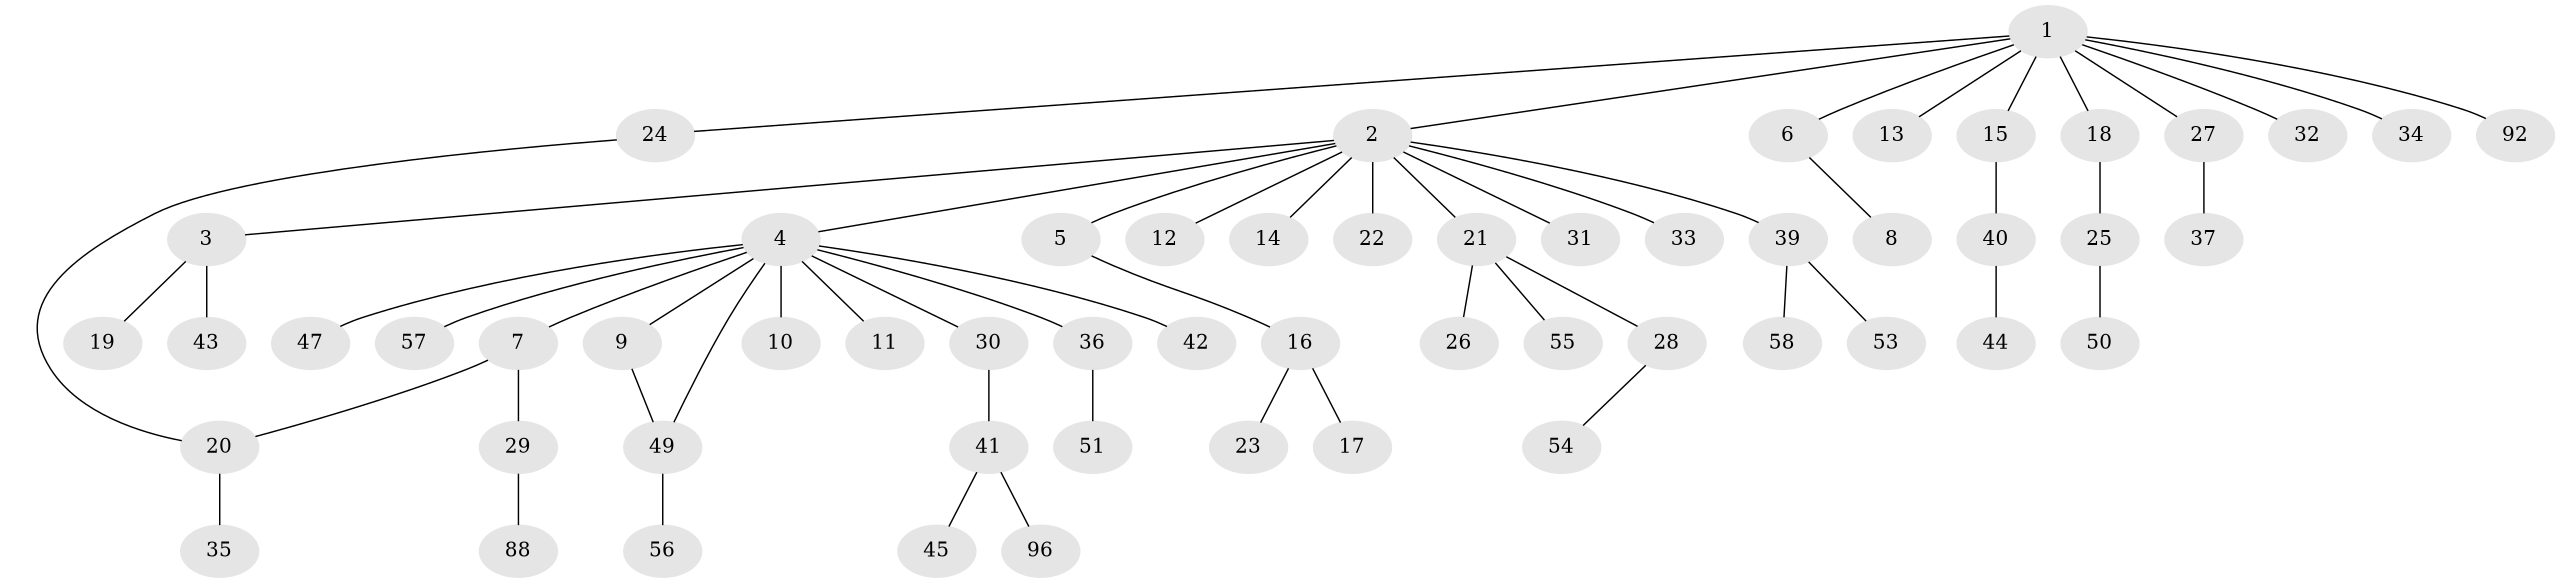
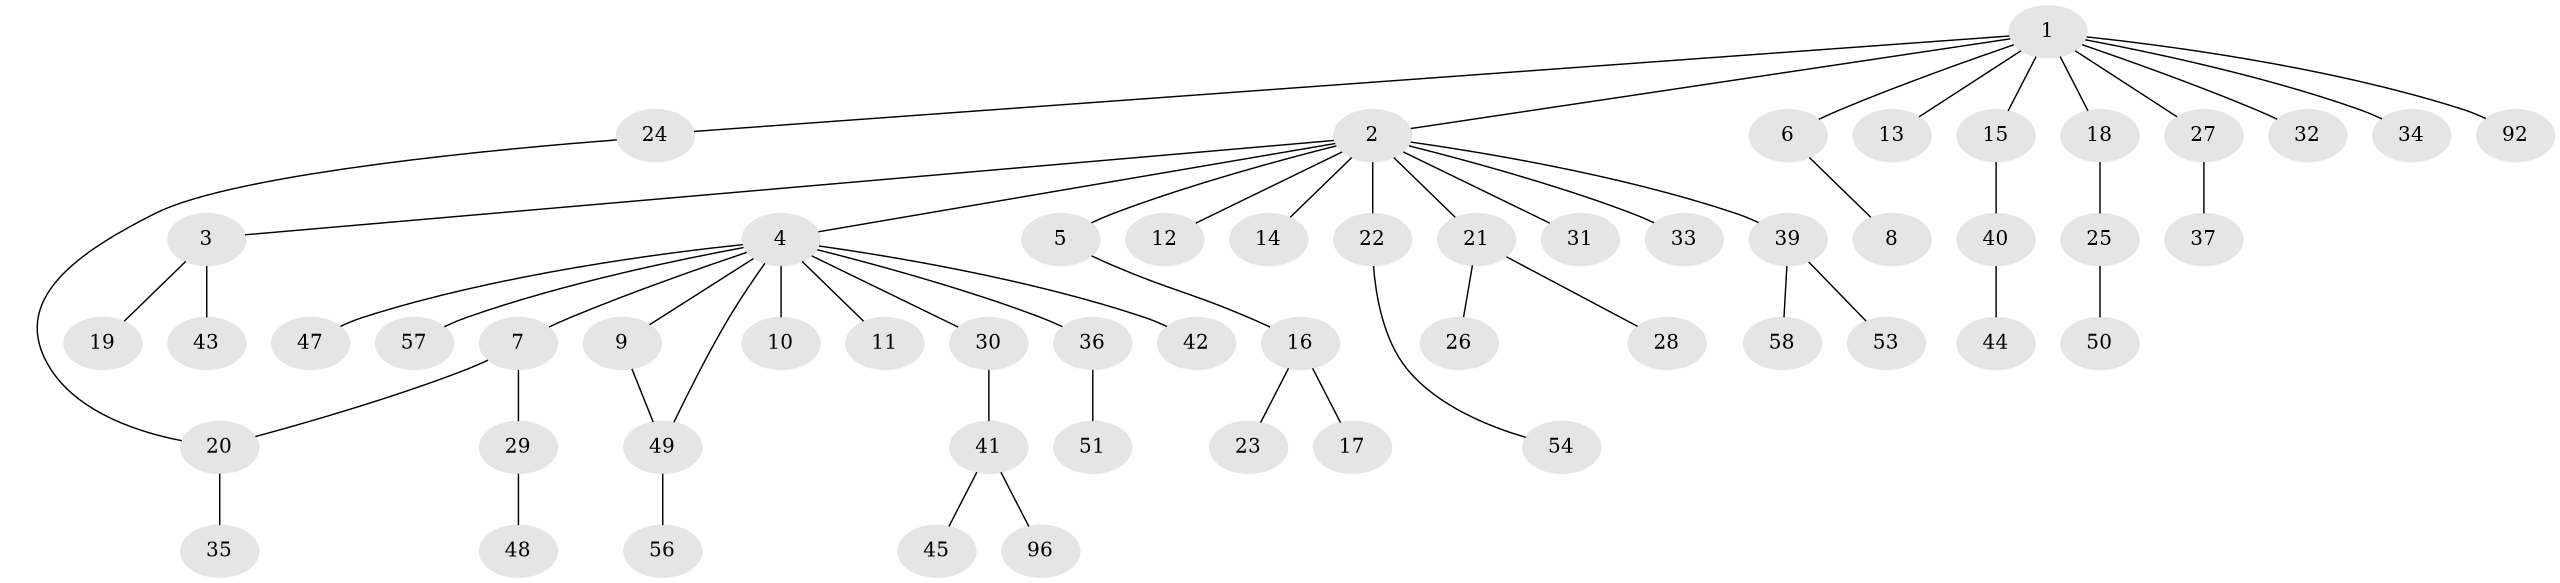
node "55": removed
edge "28" -- "54": now "22" -- "54"
node "88": label "88" -> "48"
